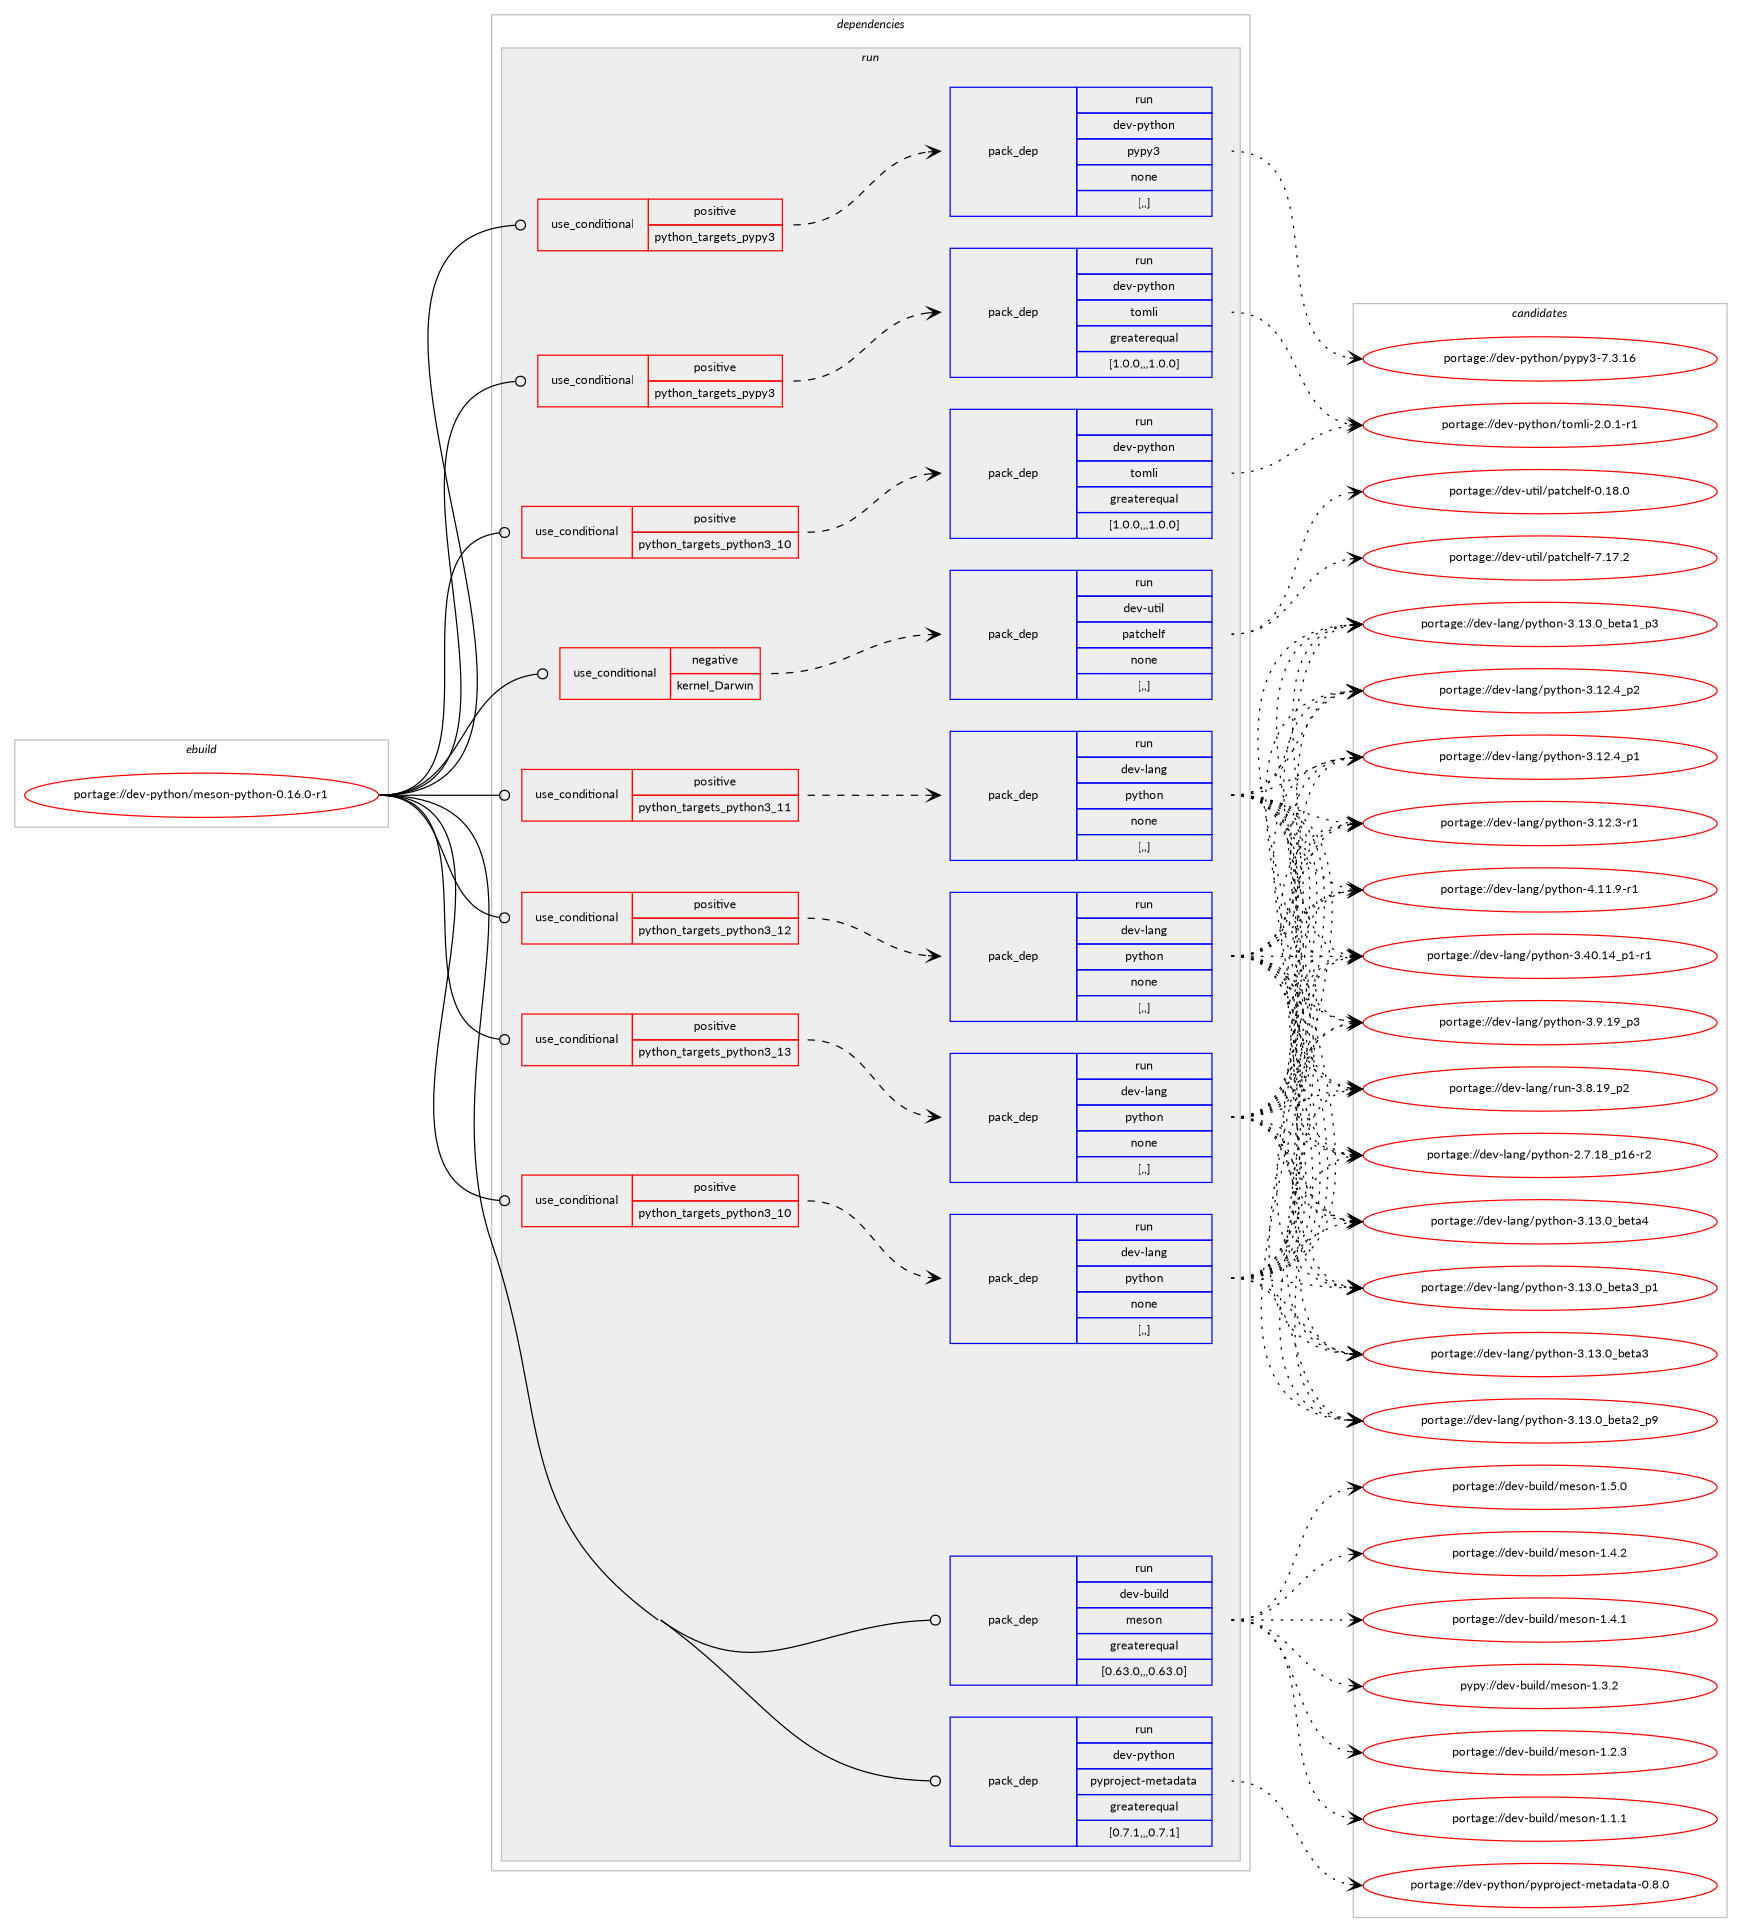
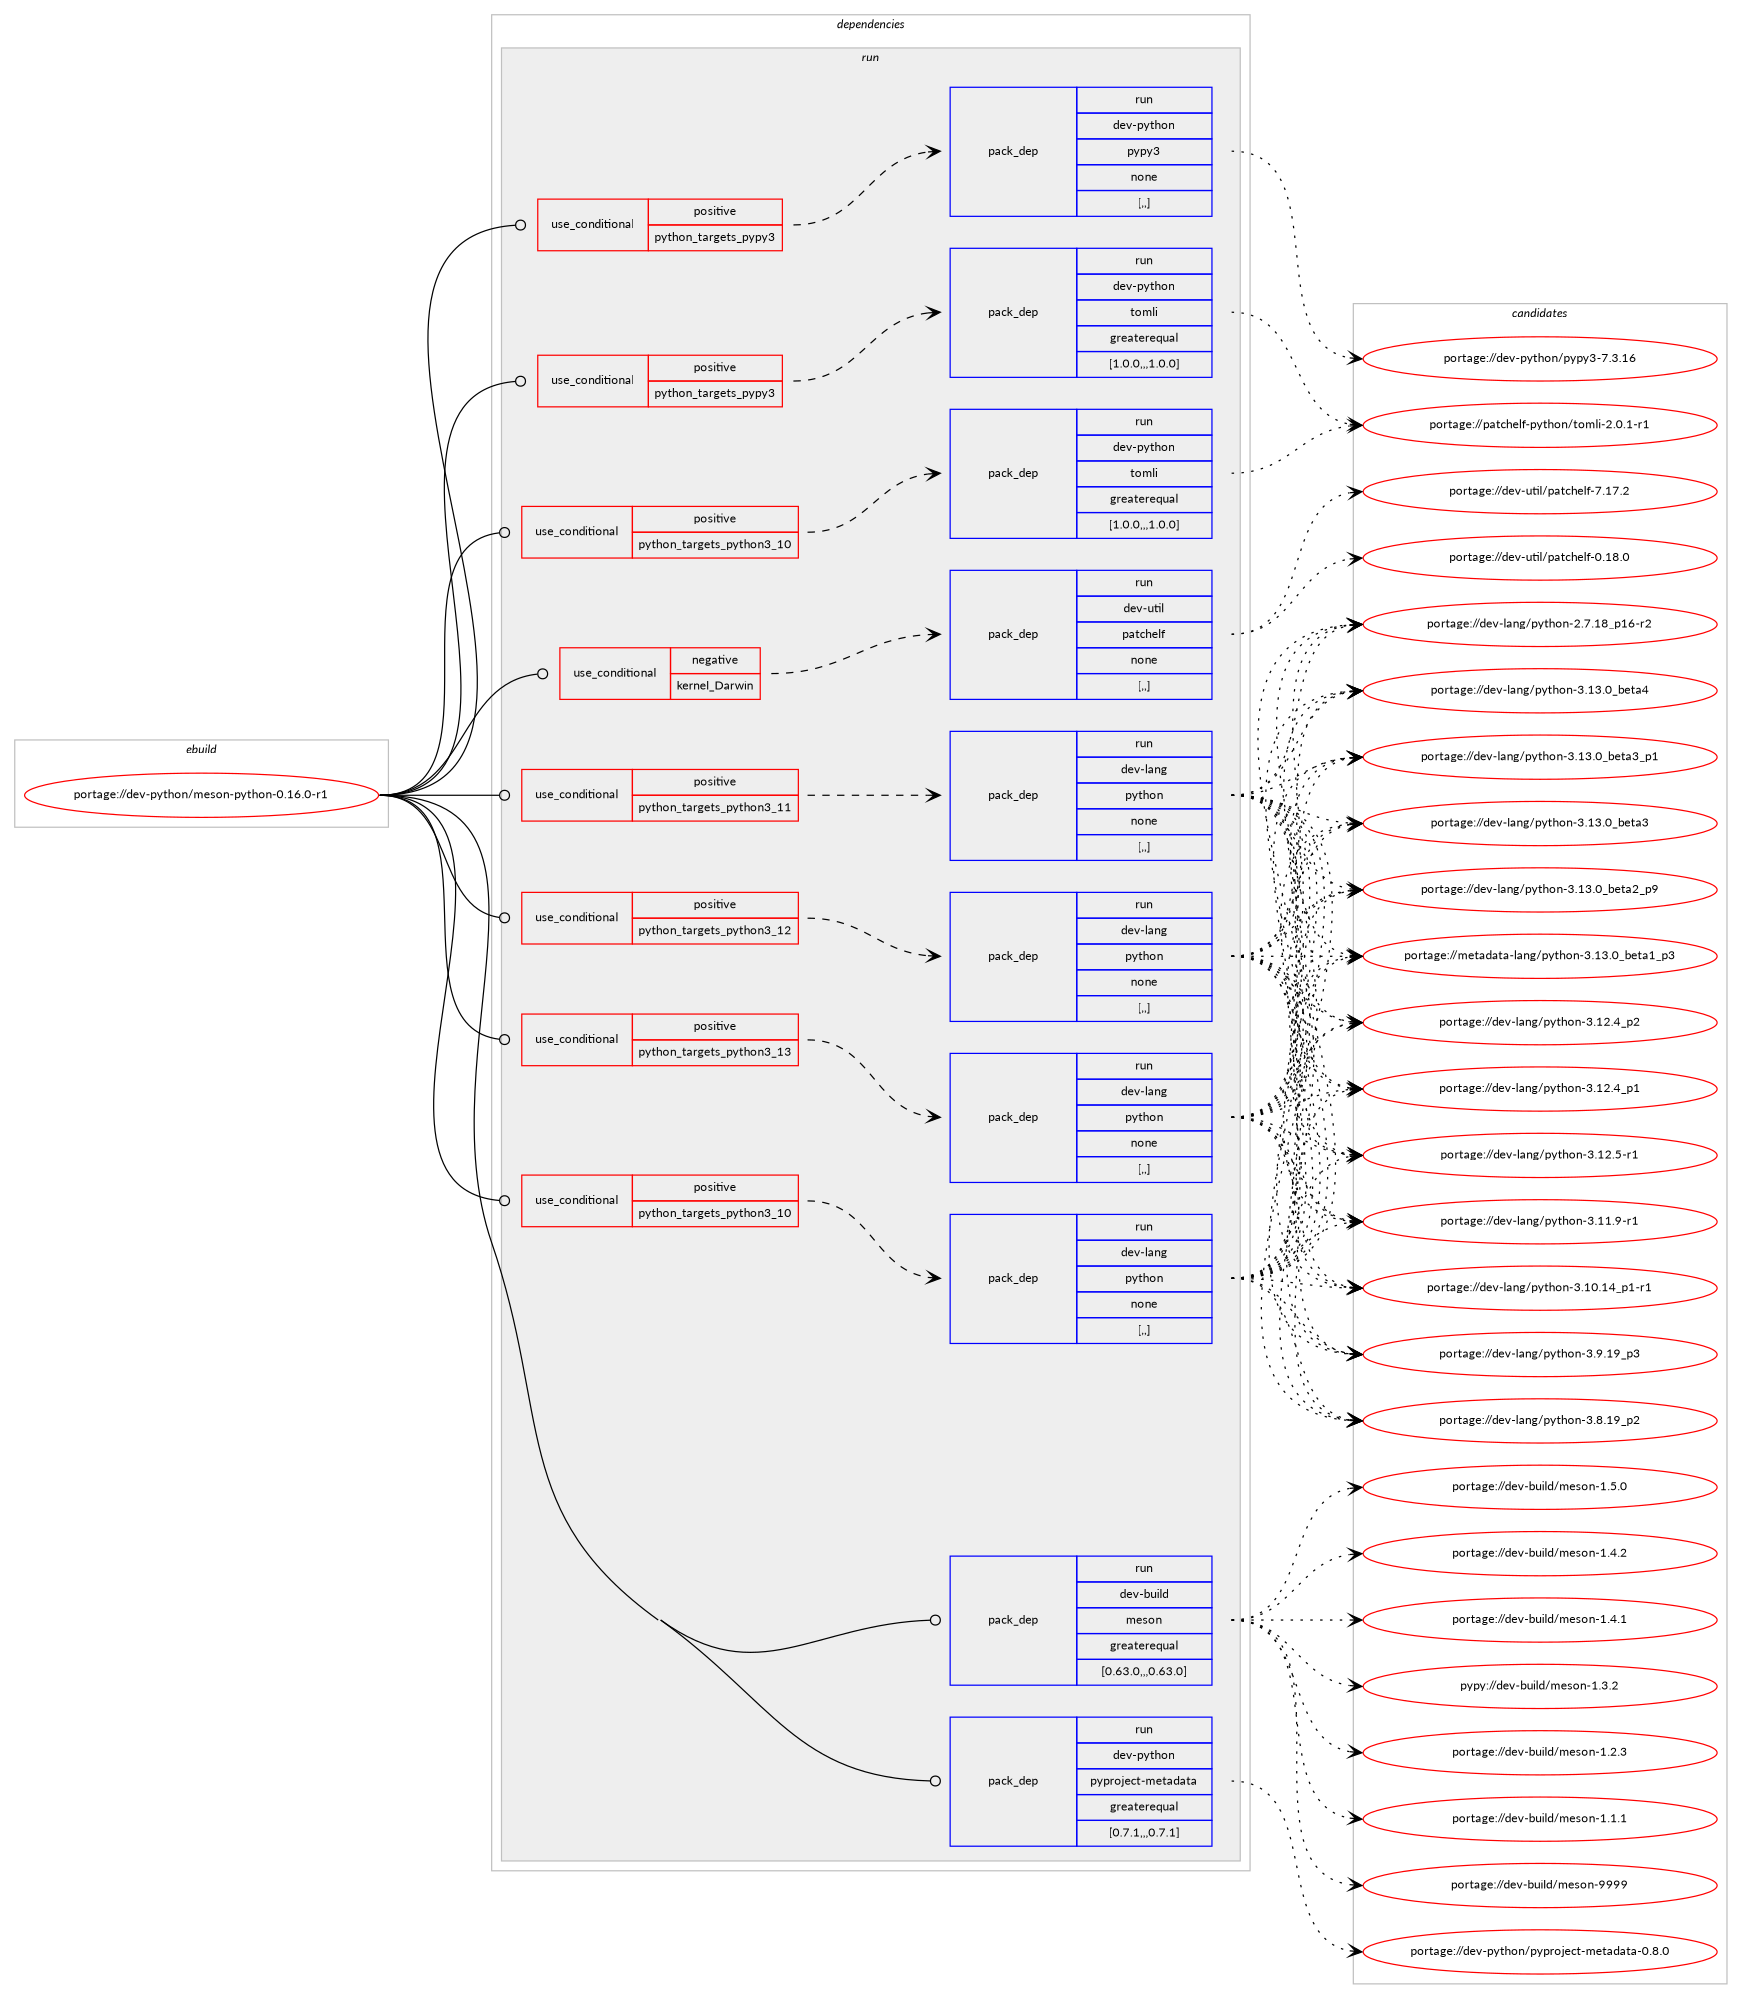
node "portage://dev-python/tomli-2.0.1-r1": label "portage://dev-python/tomli-2.0.1-r1" -> "portage://patchelf-python/tomli-2.0.1-r1"
node "portage://dev-lang/python-3.13.0_beta1_p3": label "portage://dev-lang/python-3.13.0_beta1_p3" -> "portage://metadata-lang/python-3.13.0_beta1_p3"
node "portage://dev-lang/python-3.12.3-r1": label "portage://dev-lang/python-3.12.3-r1" -> "portage://dev-lang/python-3.12.5-r1"
node "portage://dev-lang/python-4.11.9-r1": label "portage://dev-lang/python-4.11.9-r1" -> "portage://dev-lang/python-3.11.9-r1"
node "portage://dev-lang/python-3.40.14_p1-r1": label "portage://dev-lang/python-3.40.14_p1-r1" -> "portage://dev-lang/python-3.10.14_p1-r1"
node "portage://dev-lang/run-3.8.19_p2": label "portage://dev-lang/run-3.8.19_p2" -> "portage://dev-lang/python-3.8.19_p2"
node "portage://dev-build/meson-9999": added
